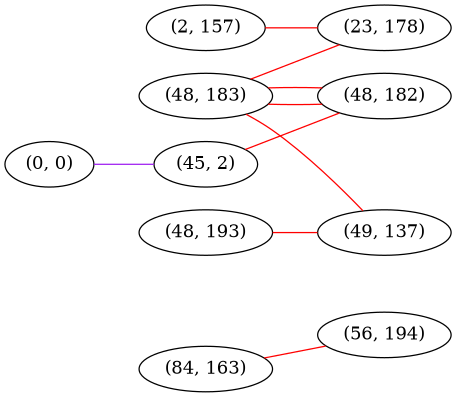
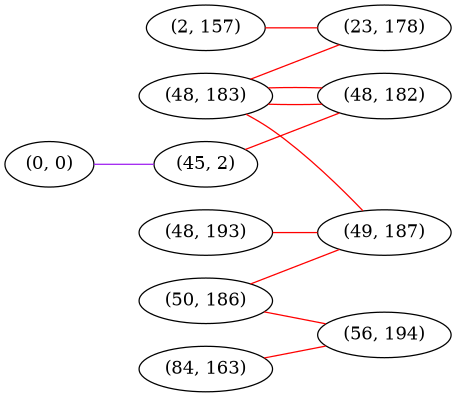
node "(49, 137)": label "(49, 137)" -> "(49, 187)"
node "(50, 186)": added
